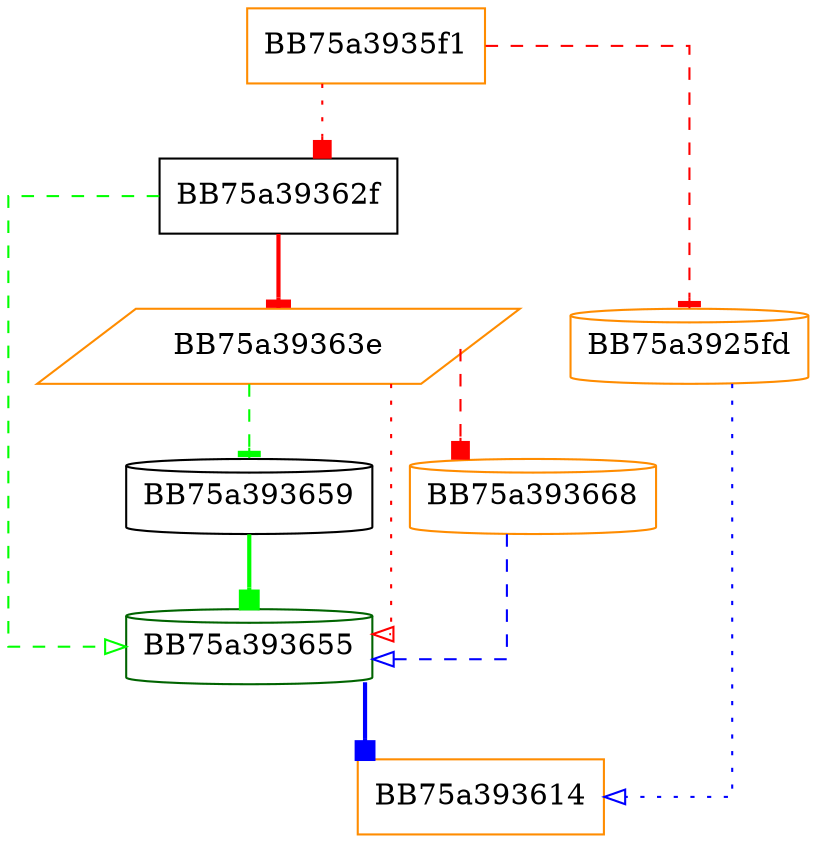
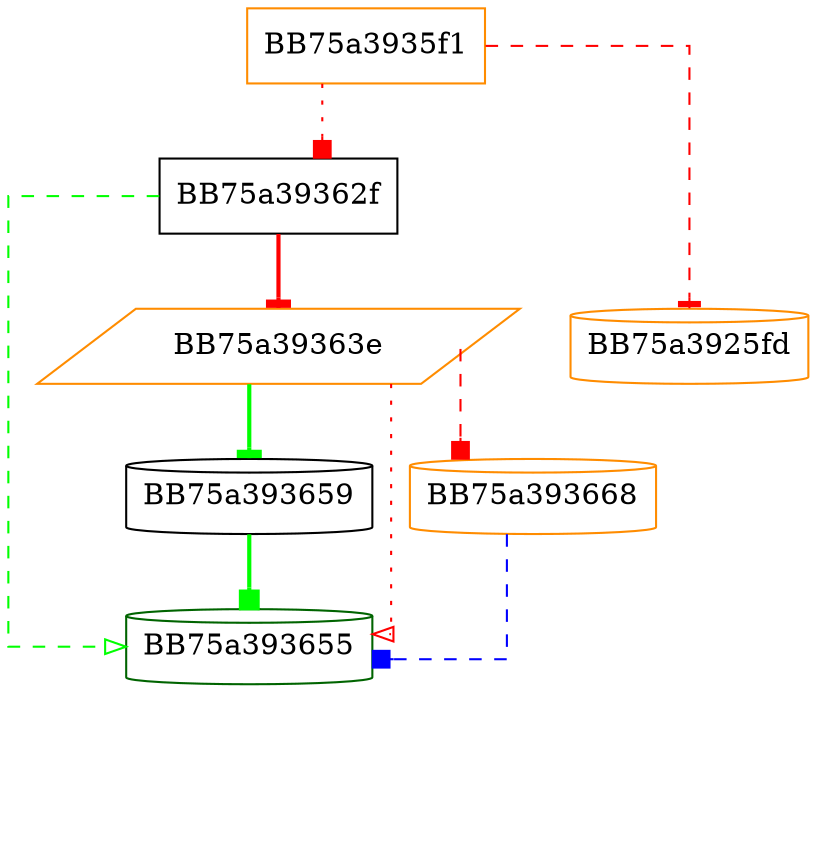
edge "BB75a39363e" -> "BB75a393659": style dashed -> bold
edge "BB75a393668" -> "BB75a393655": arrowhead onormal -> box
node "BB75a393614": removed
